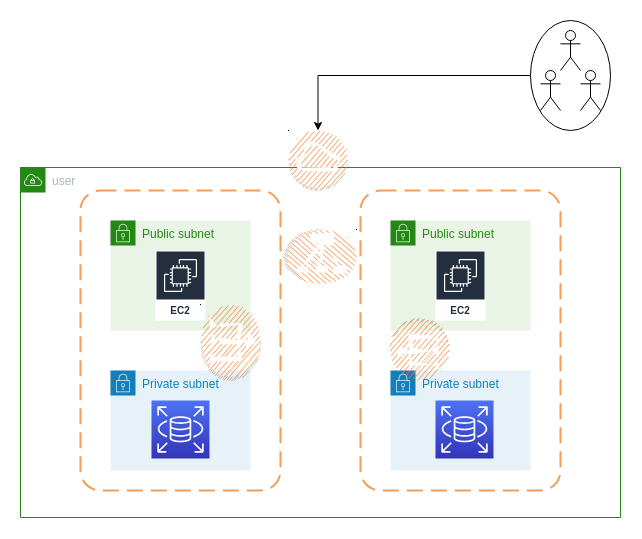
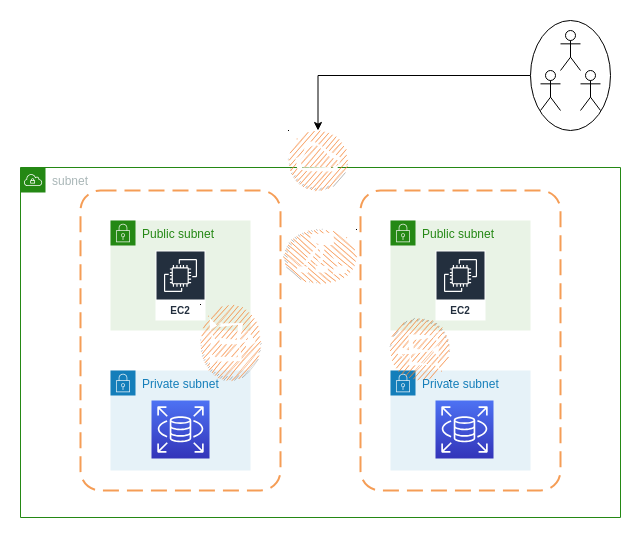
node "user": label "user" -> "subnet"
